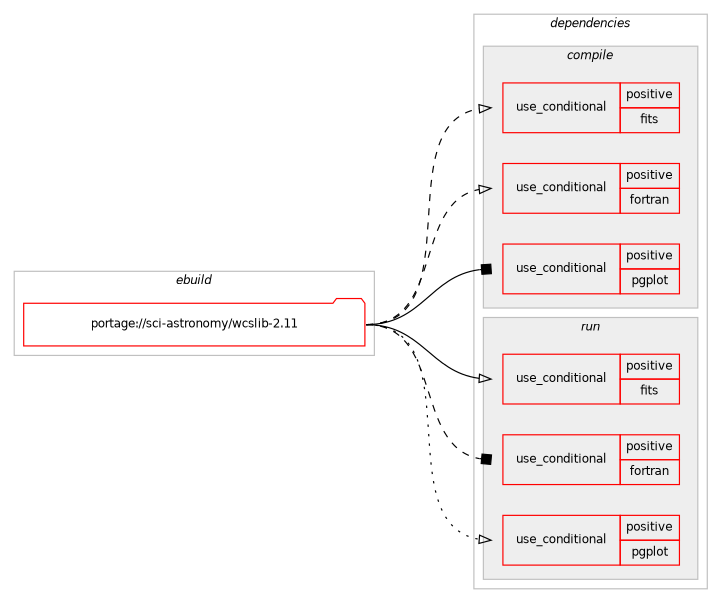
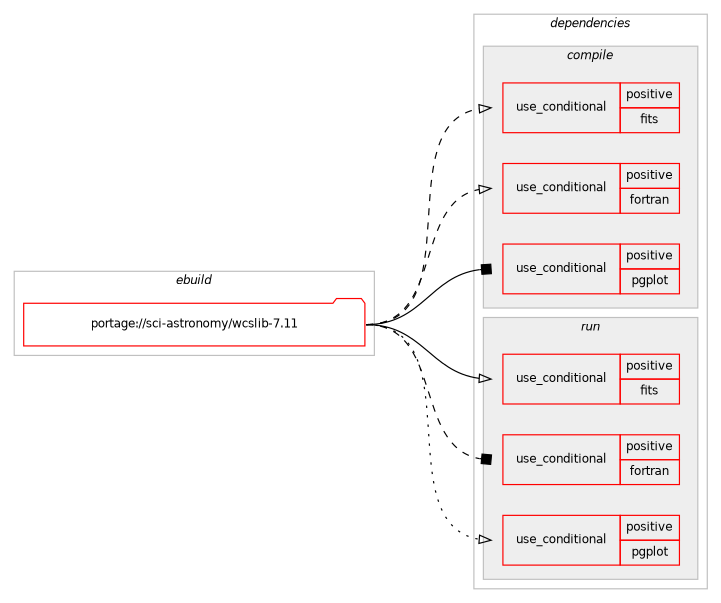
node "portage://sci-astronomy/wcslib-2.11": label "portage://sci-astronomy/wcslib-2.11" -> "portage://sci-astronomy/wcslib-7.11"
